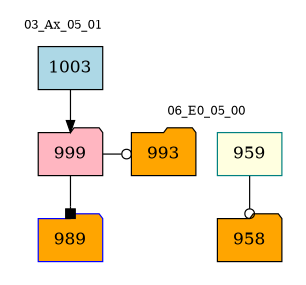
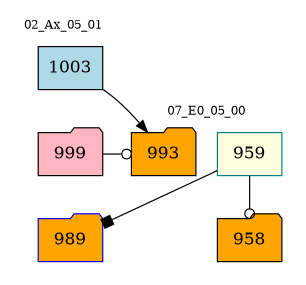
cluster "03_Ax_05_01": label "03_Ax_05_01" -> "02_Ax_05_01"
edge "1003" -> "999": now "1003" -> "993"
cluster "06_E0_05_00": label "06_E0_05_00" -> "07_E0_05_00"
edge "999" -> "989": now "959" -> "989"
